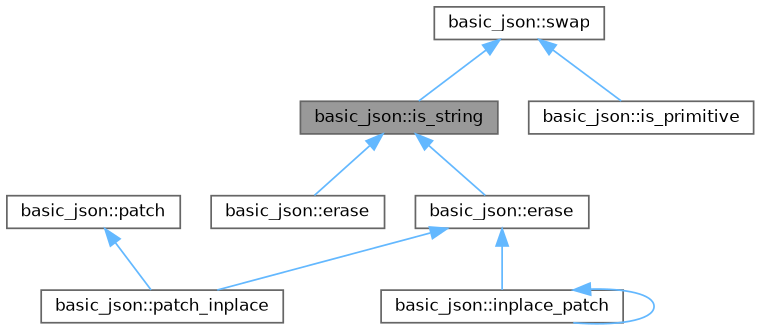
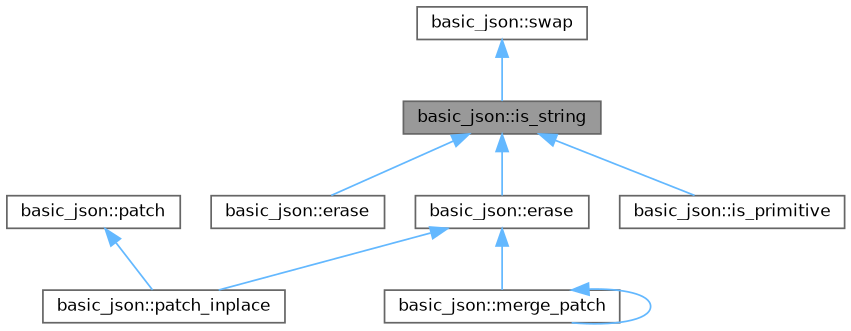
edge "basic_json::is_primitive" -> "basic_json::swap": now "basic_json::is_primitive" -> "basic_json::is_string"
node "basic_json::inplace_patch": label "basic_json::inplace_patch" -> "basic_json::merge_patch"
